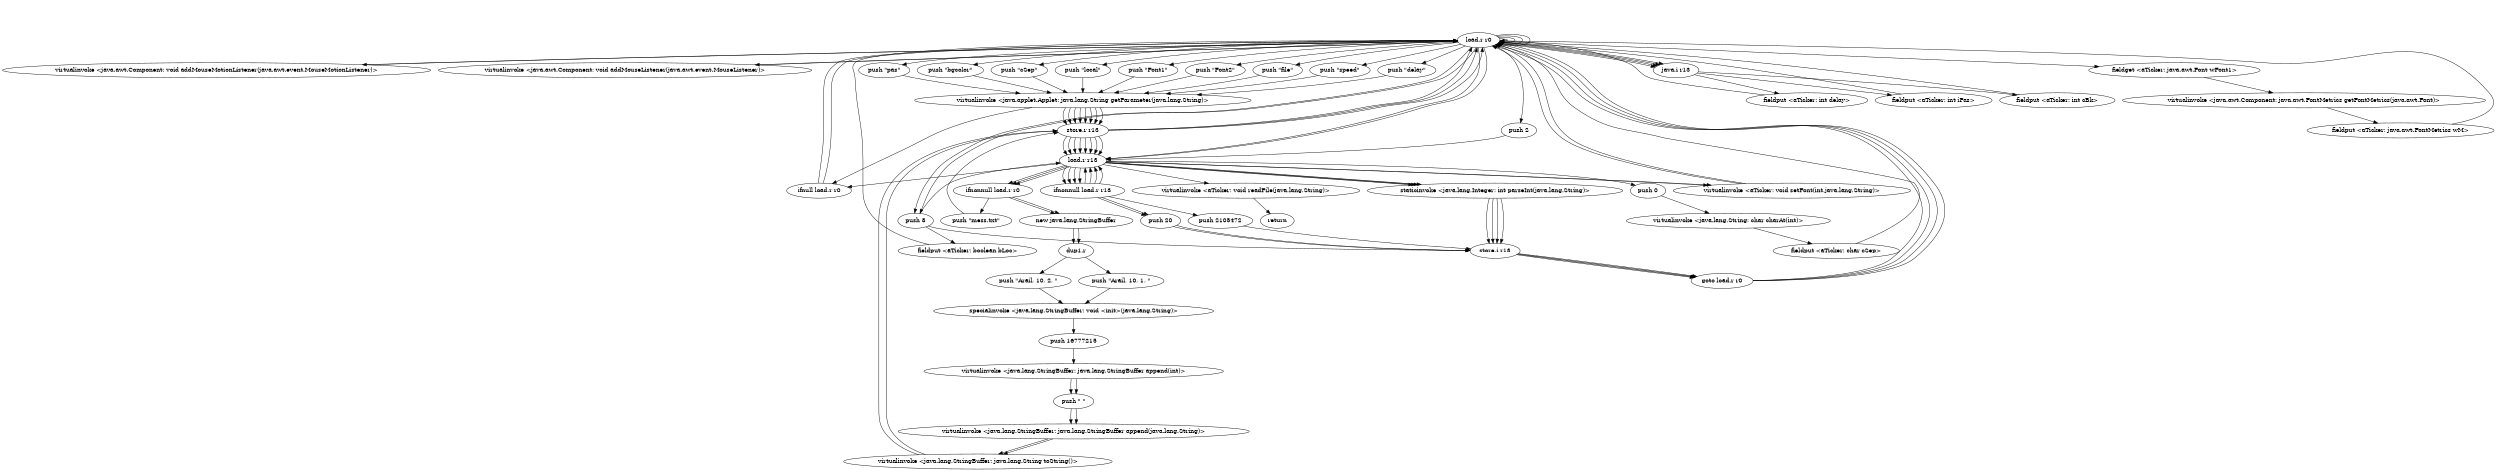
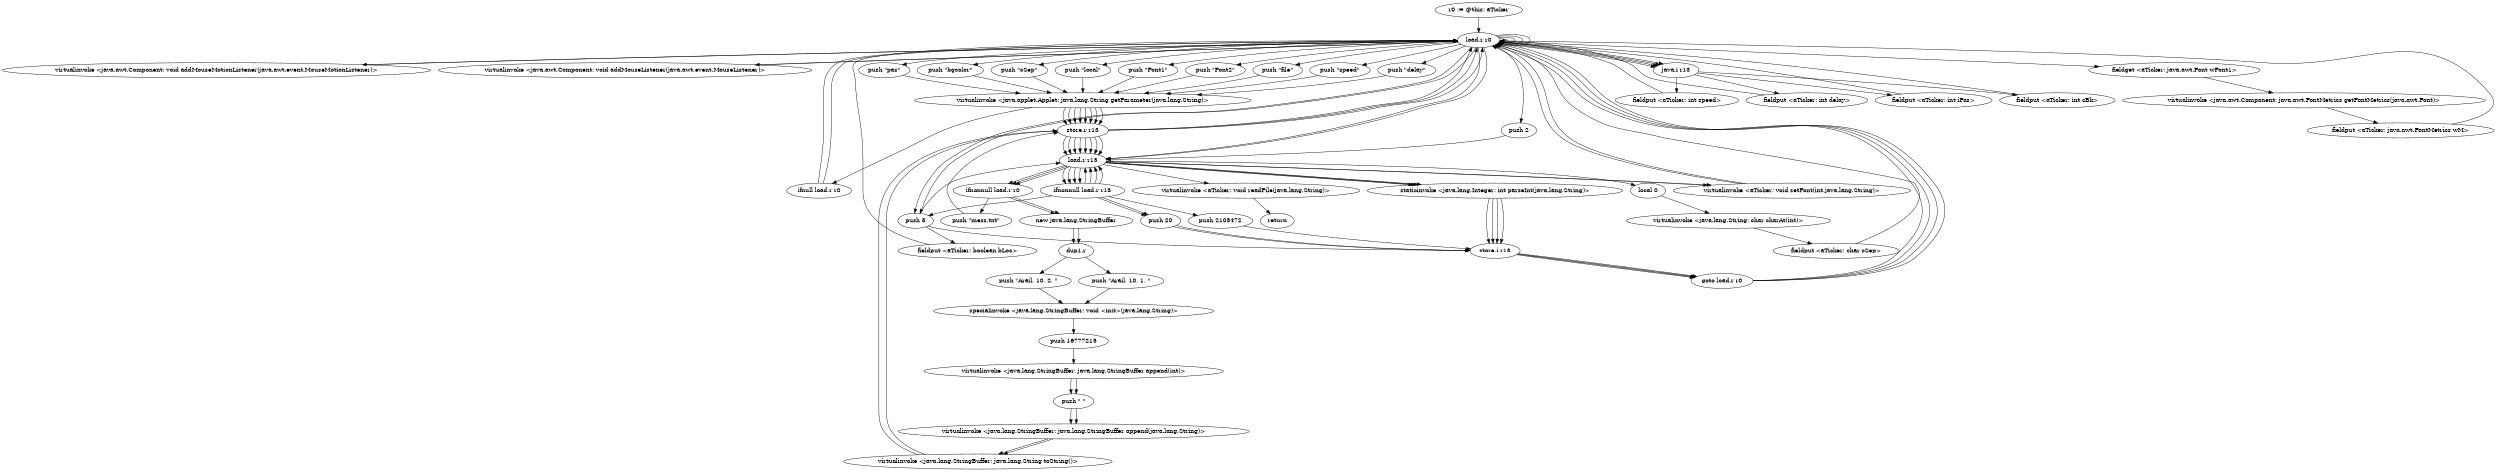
node "r0 := @this: aTicker": added
node "fieldput <aTicker: int speed>": added
edge "load.r r13" -> "ifnull load.r r0": removed
node "push 0": label "push 0" -> "local 0"
edge "ifnonnull load.r r13" -> "push 8": added
